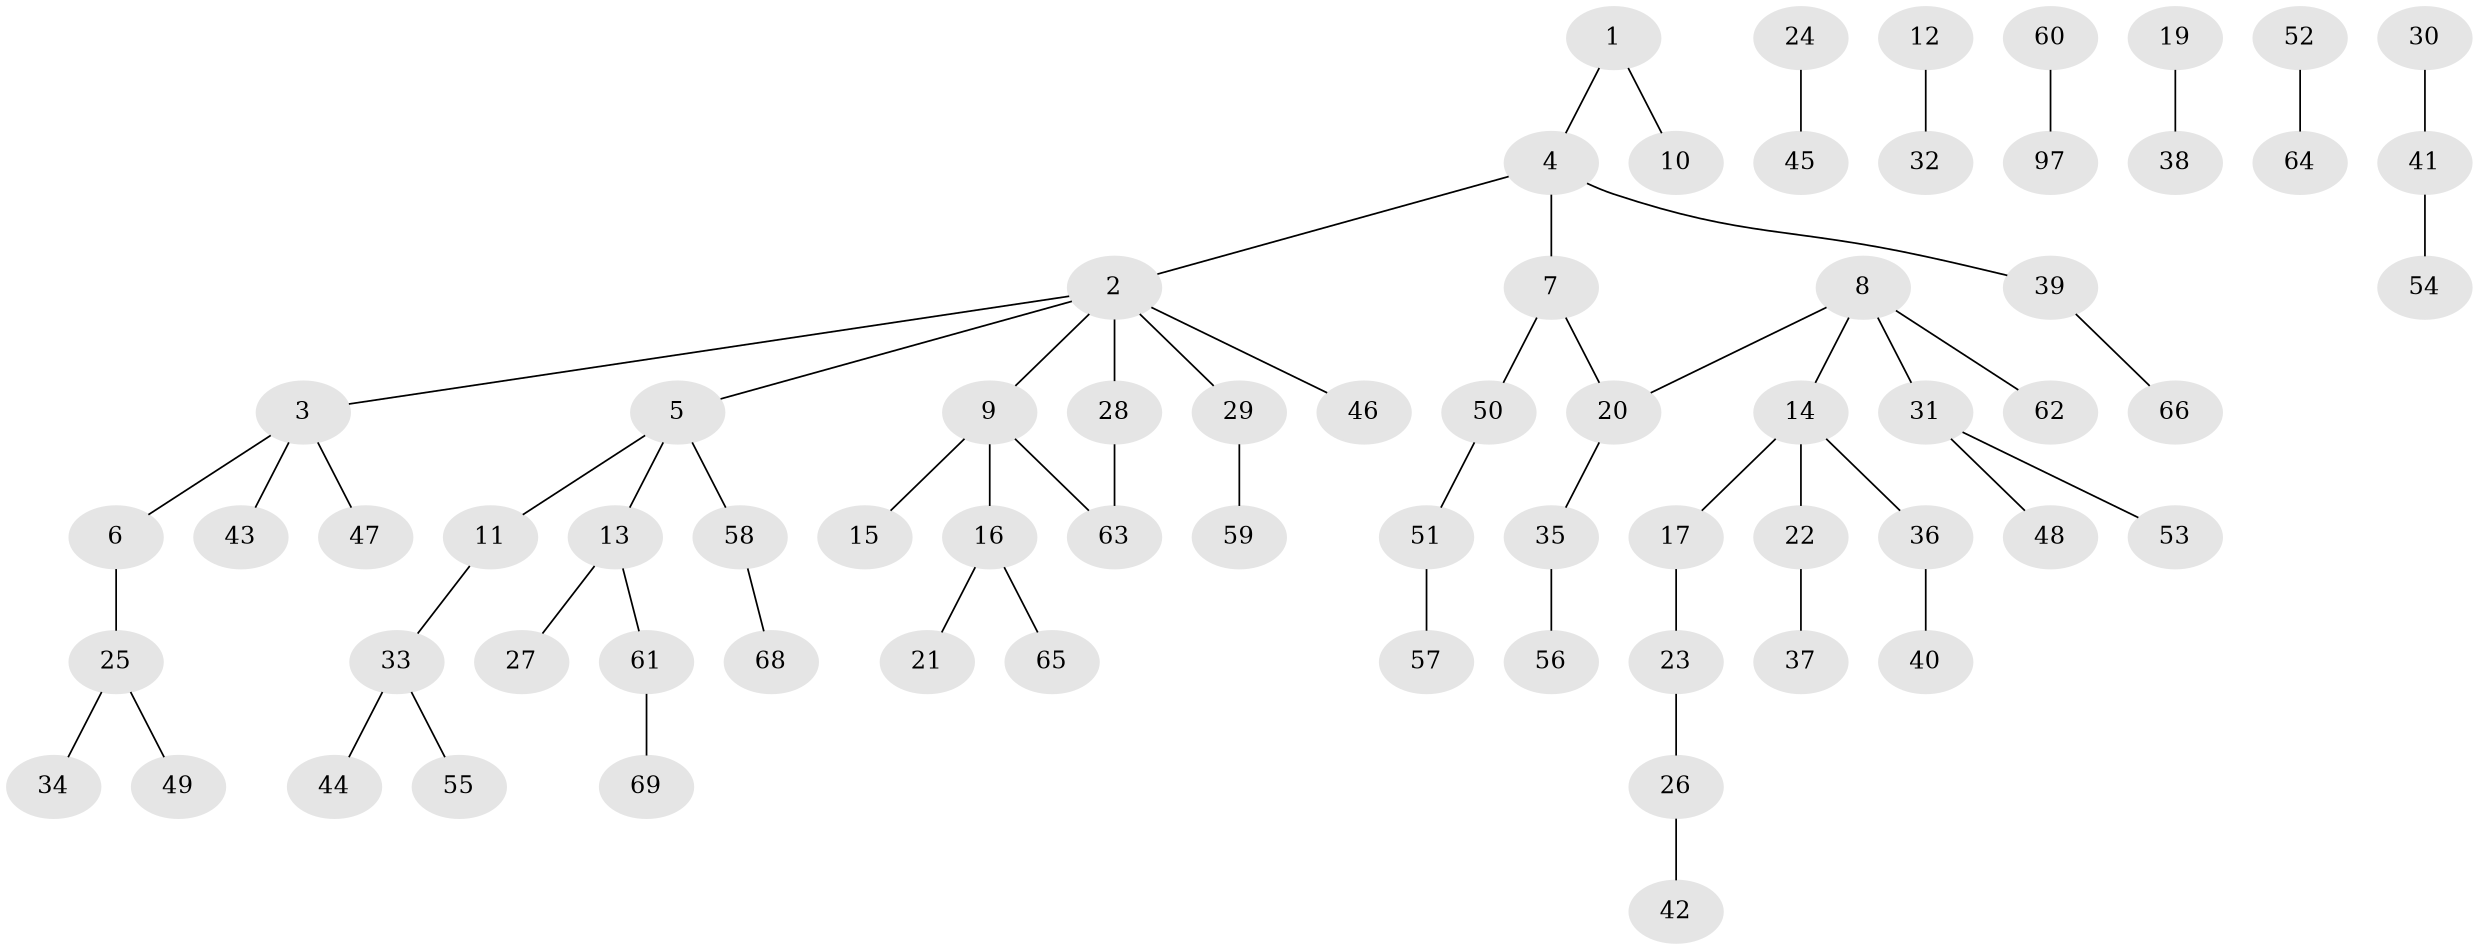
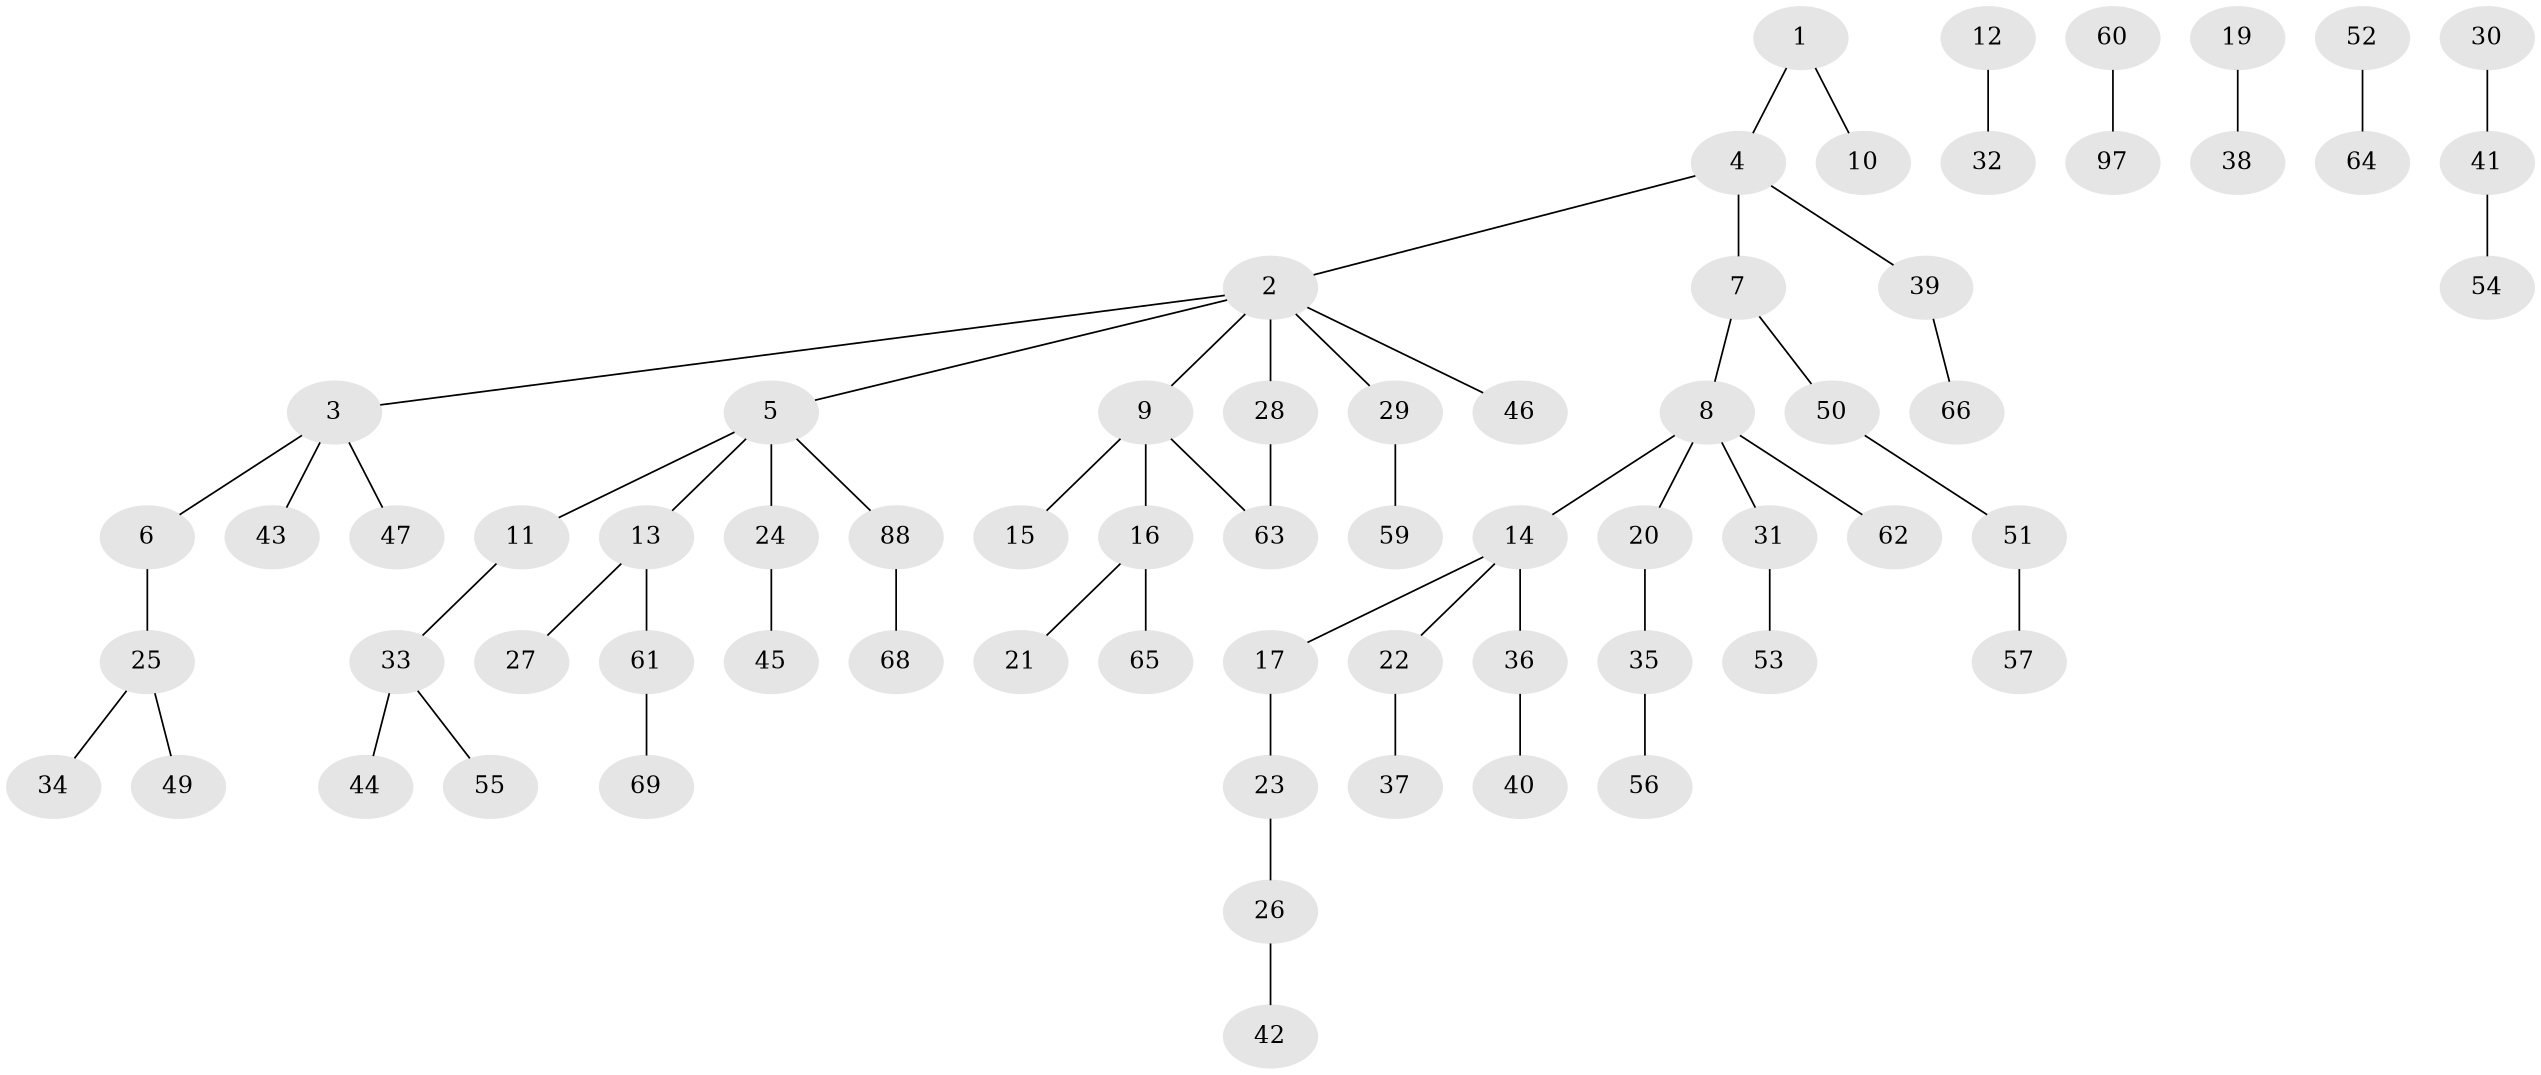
edge "7" -- "20": now "7" -- "8"
edge "5" -- "24": added
node "58": label "58" -> "88"
node "48": removed
